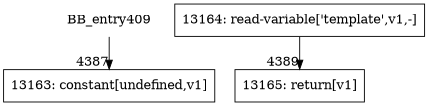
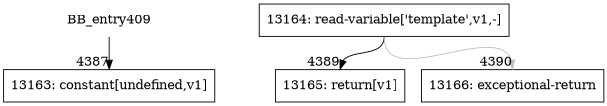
node "13166: exceptional-return": added
